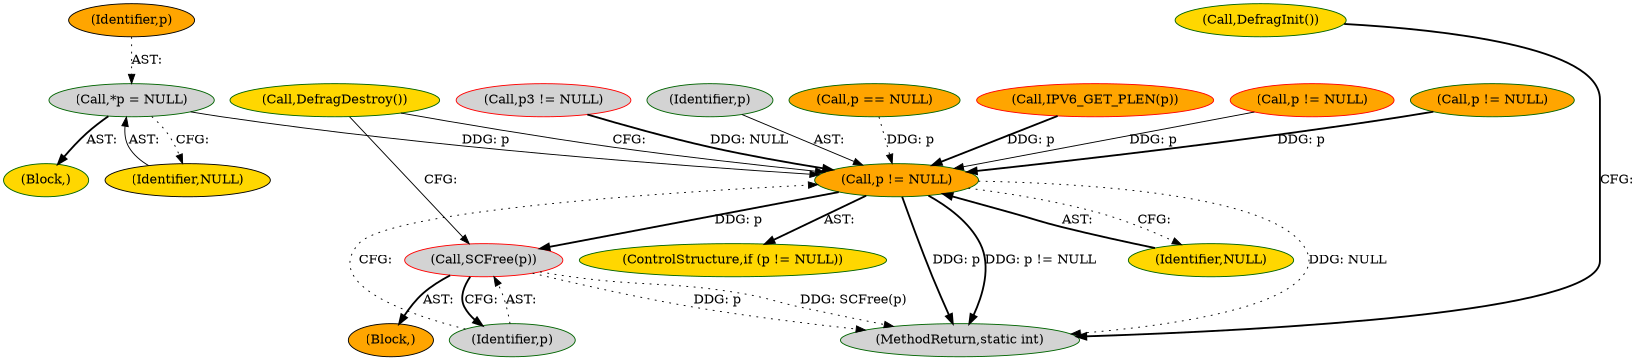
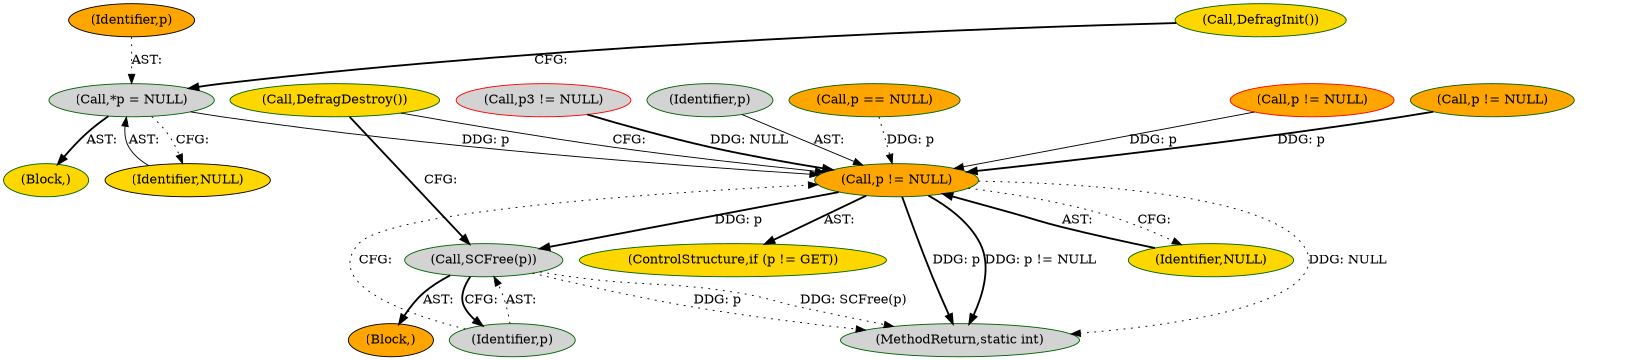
node "(Call,IPV6_GET_PLEN(p))": removed
edge "(Call,DefragDestroy())" -> "(Call,SCFree(p))": style solid -> bold
node "(Call,SCFree(p))": color red -> darkgreen
node "(ControlStructure,if (p != NULL))": label "(ControlStructure,if (p != NULL))" -> "(ControlStructure,if (p != GET))"
edge "(Call,DefragInit())" -> "(MethodReturn,static int)": now "(Call,DefragInit())" -> "(Call,*p = NULL)"
